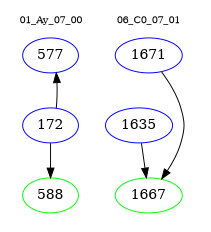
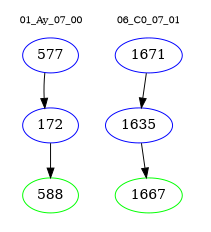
edge "172" -> "577": reversed
edge "1671" -> "1667": now "1671" -> "1635"
